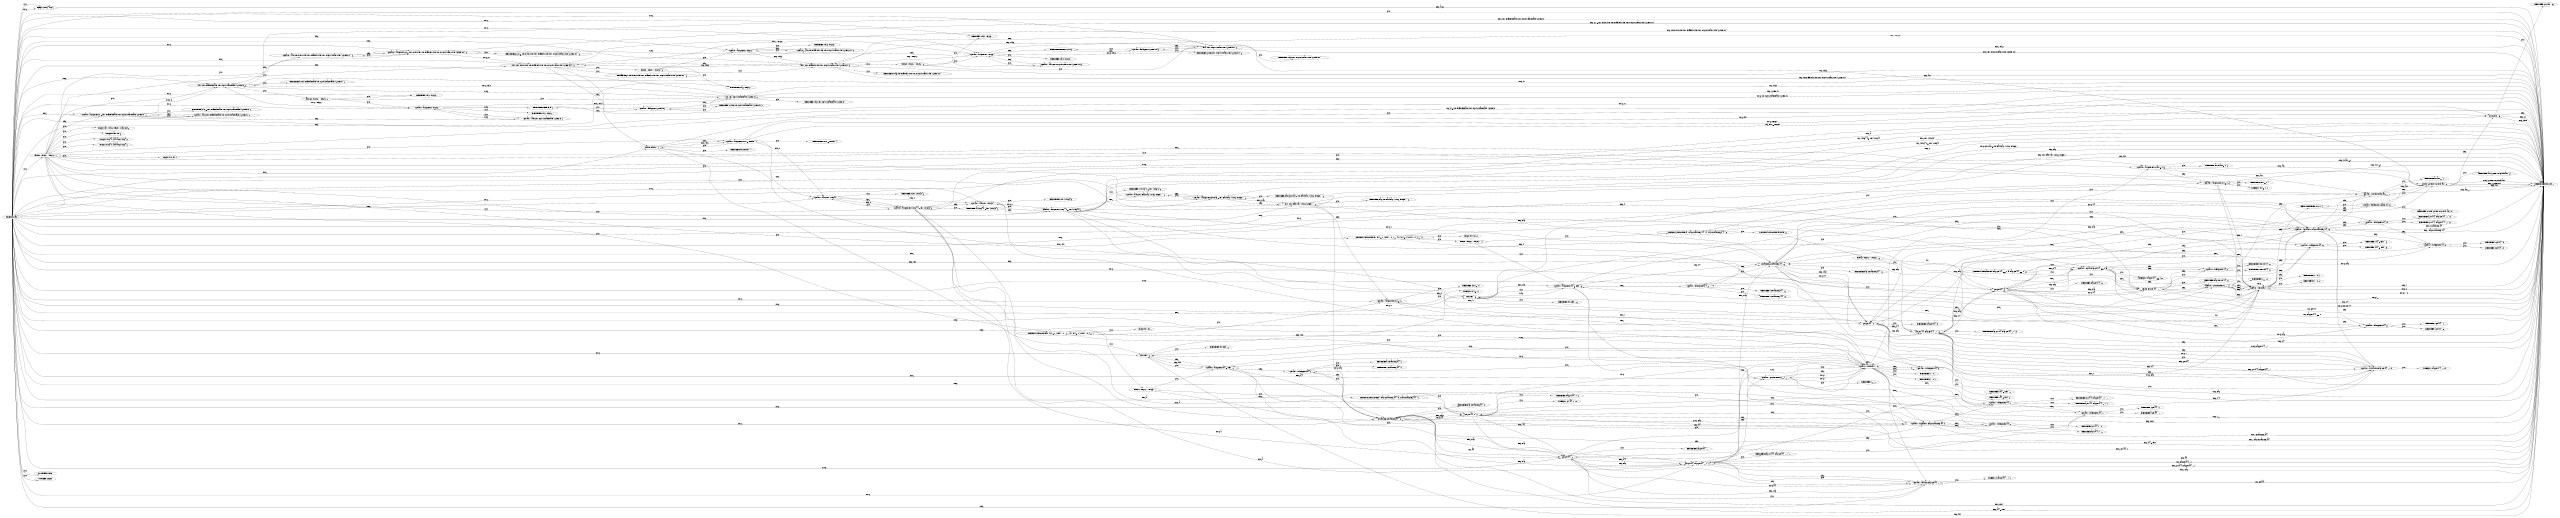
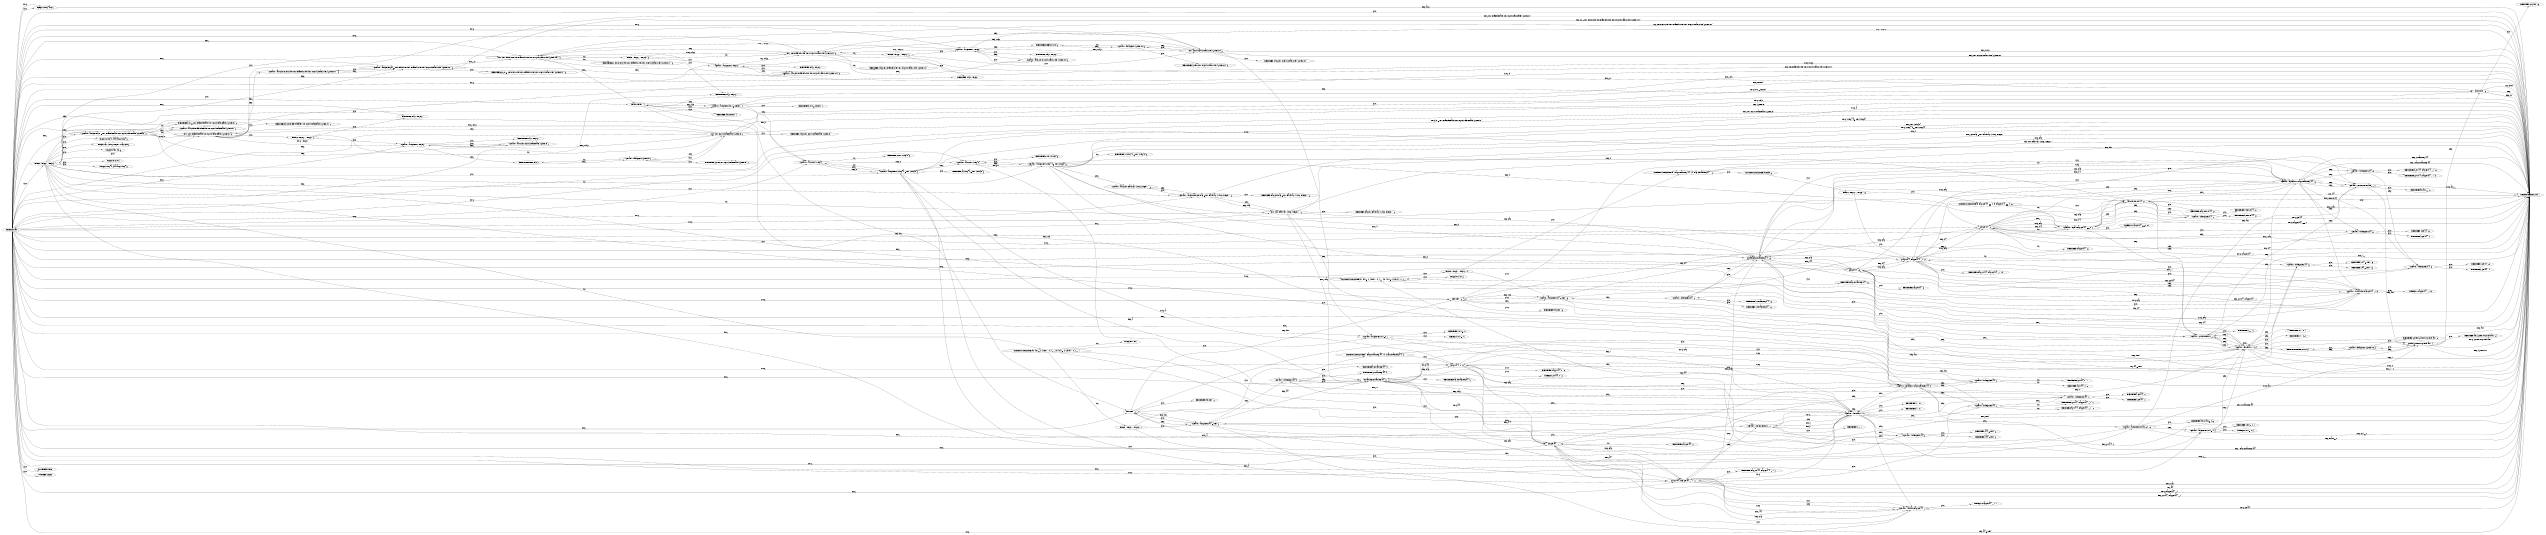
edge "(LOCAL,int n: int)" -> "(<operator>.assignment,int ans = 0)": now "(METHOD,main)" -> "(<operator>.assignment,int ans = 0)"
edge "(<operator>.assignment,String[] a = new String[n])" -> "(get,get(a[i]))": label "DDG: a" -> "CDG: a"
